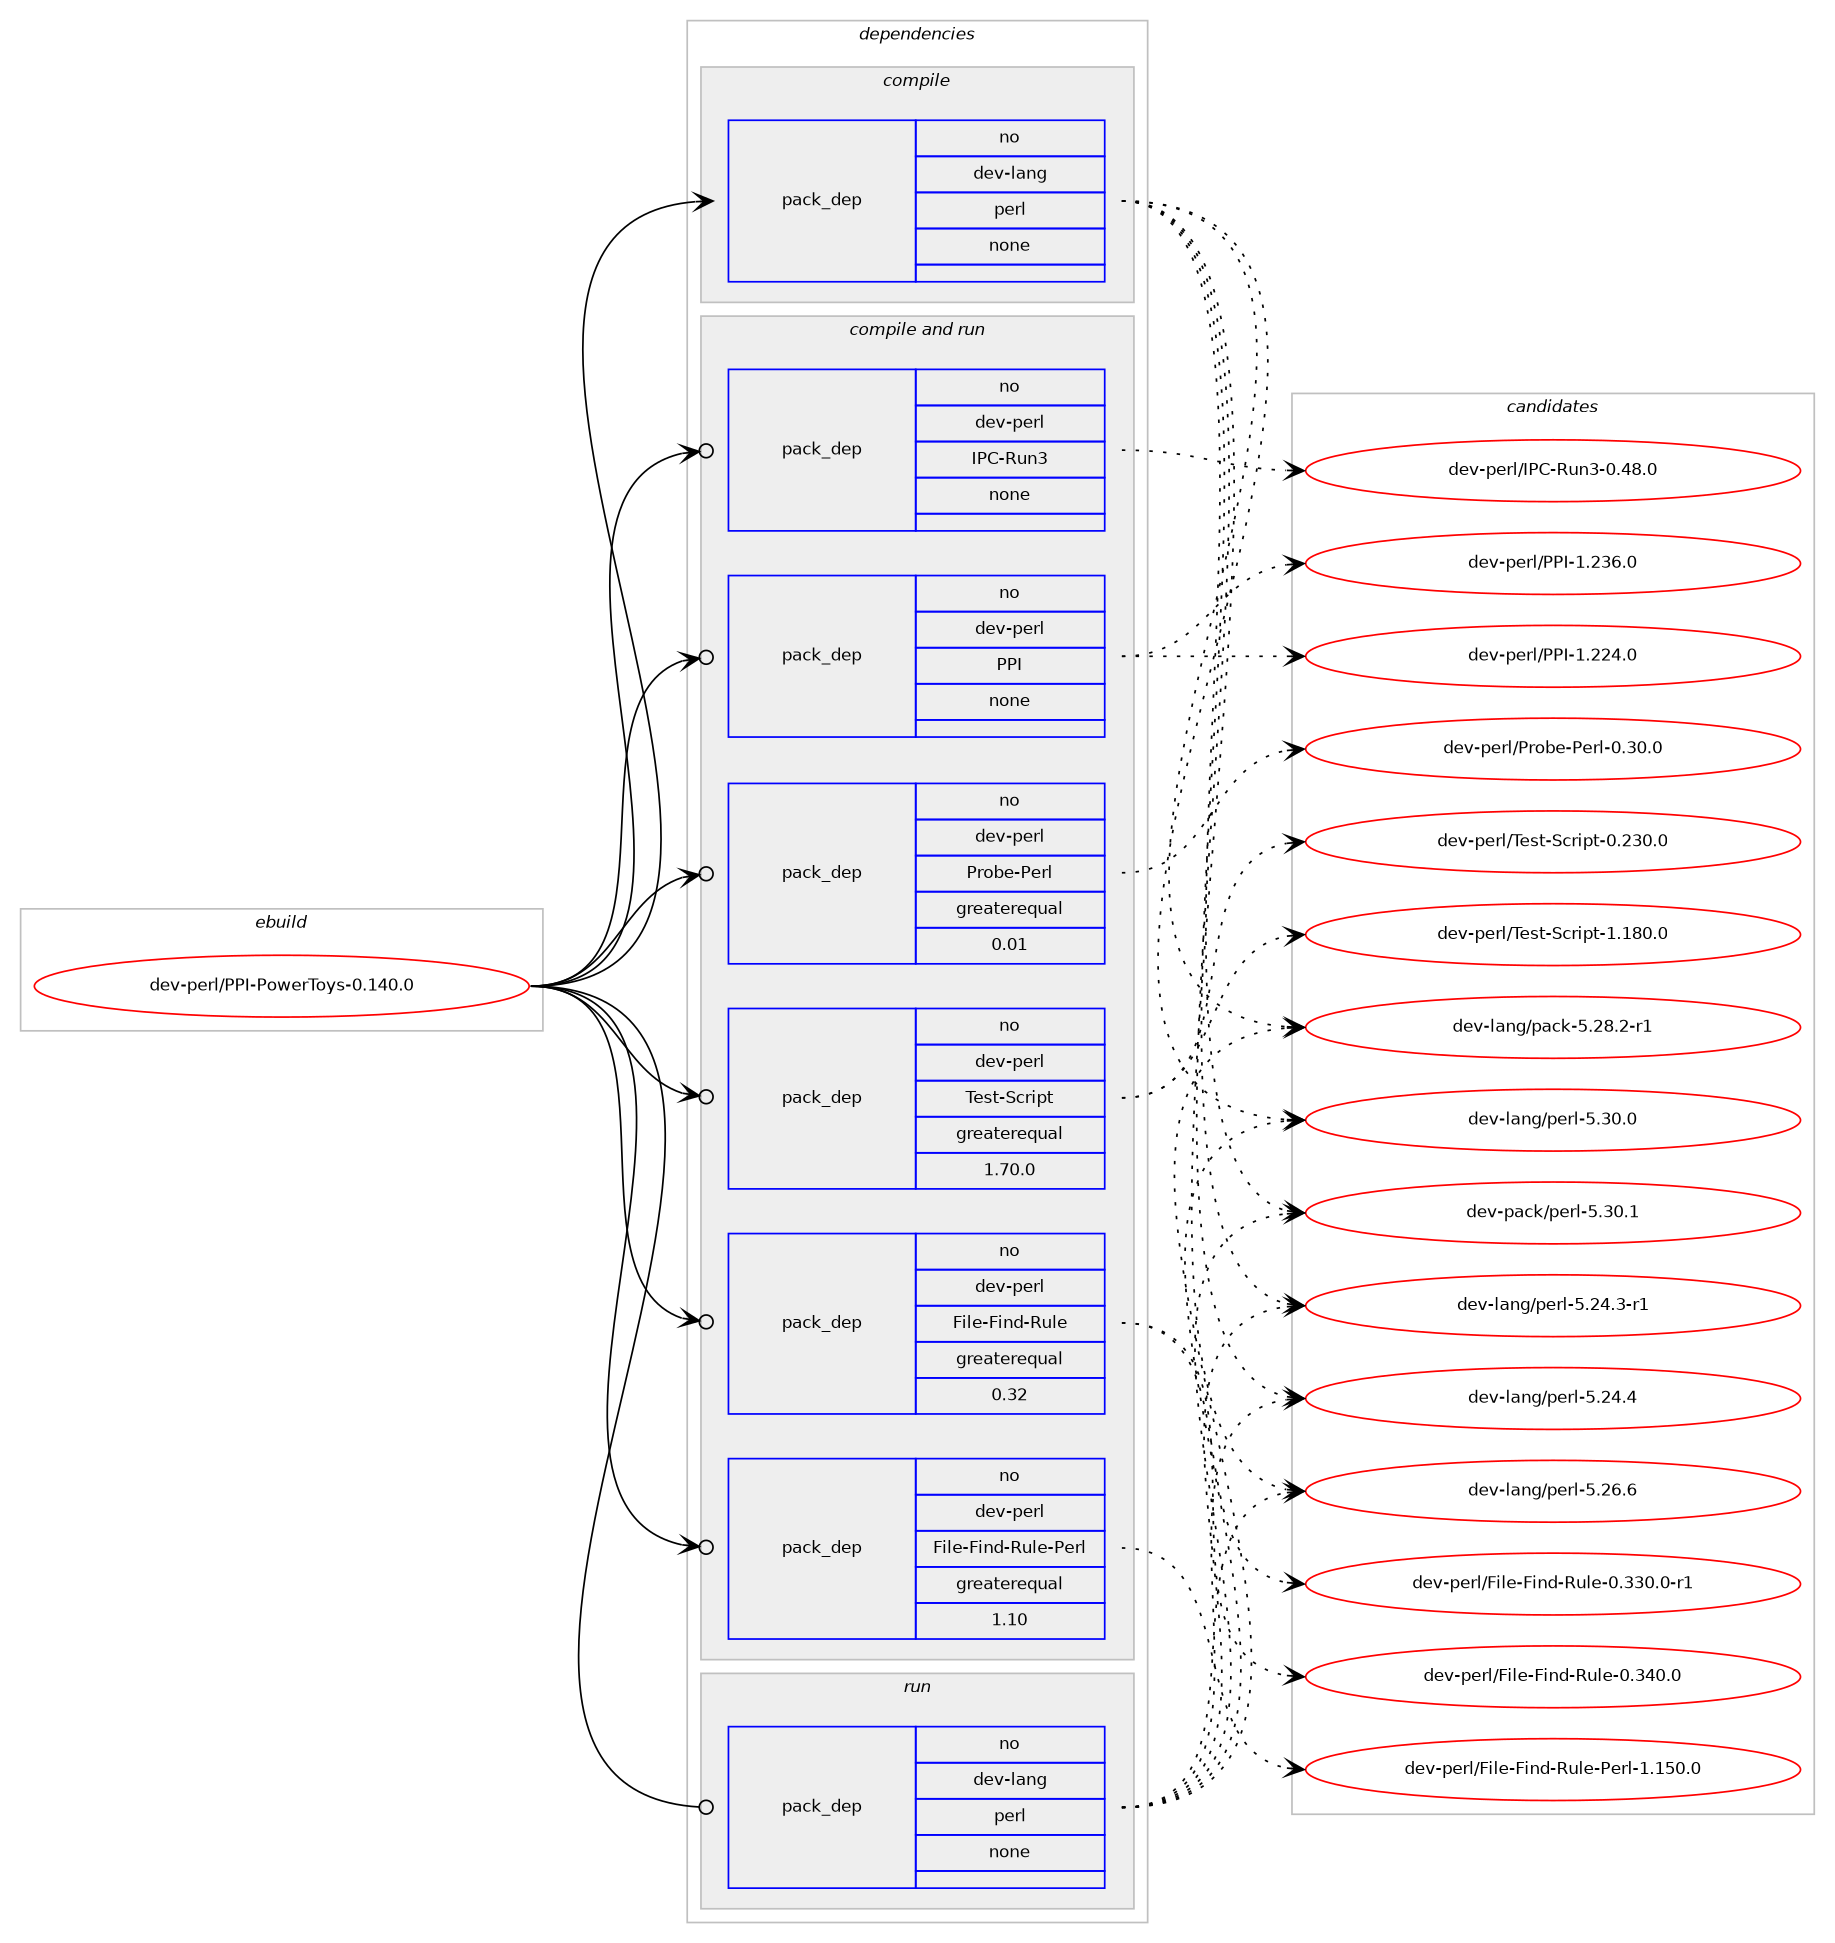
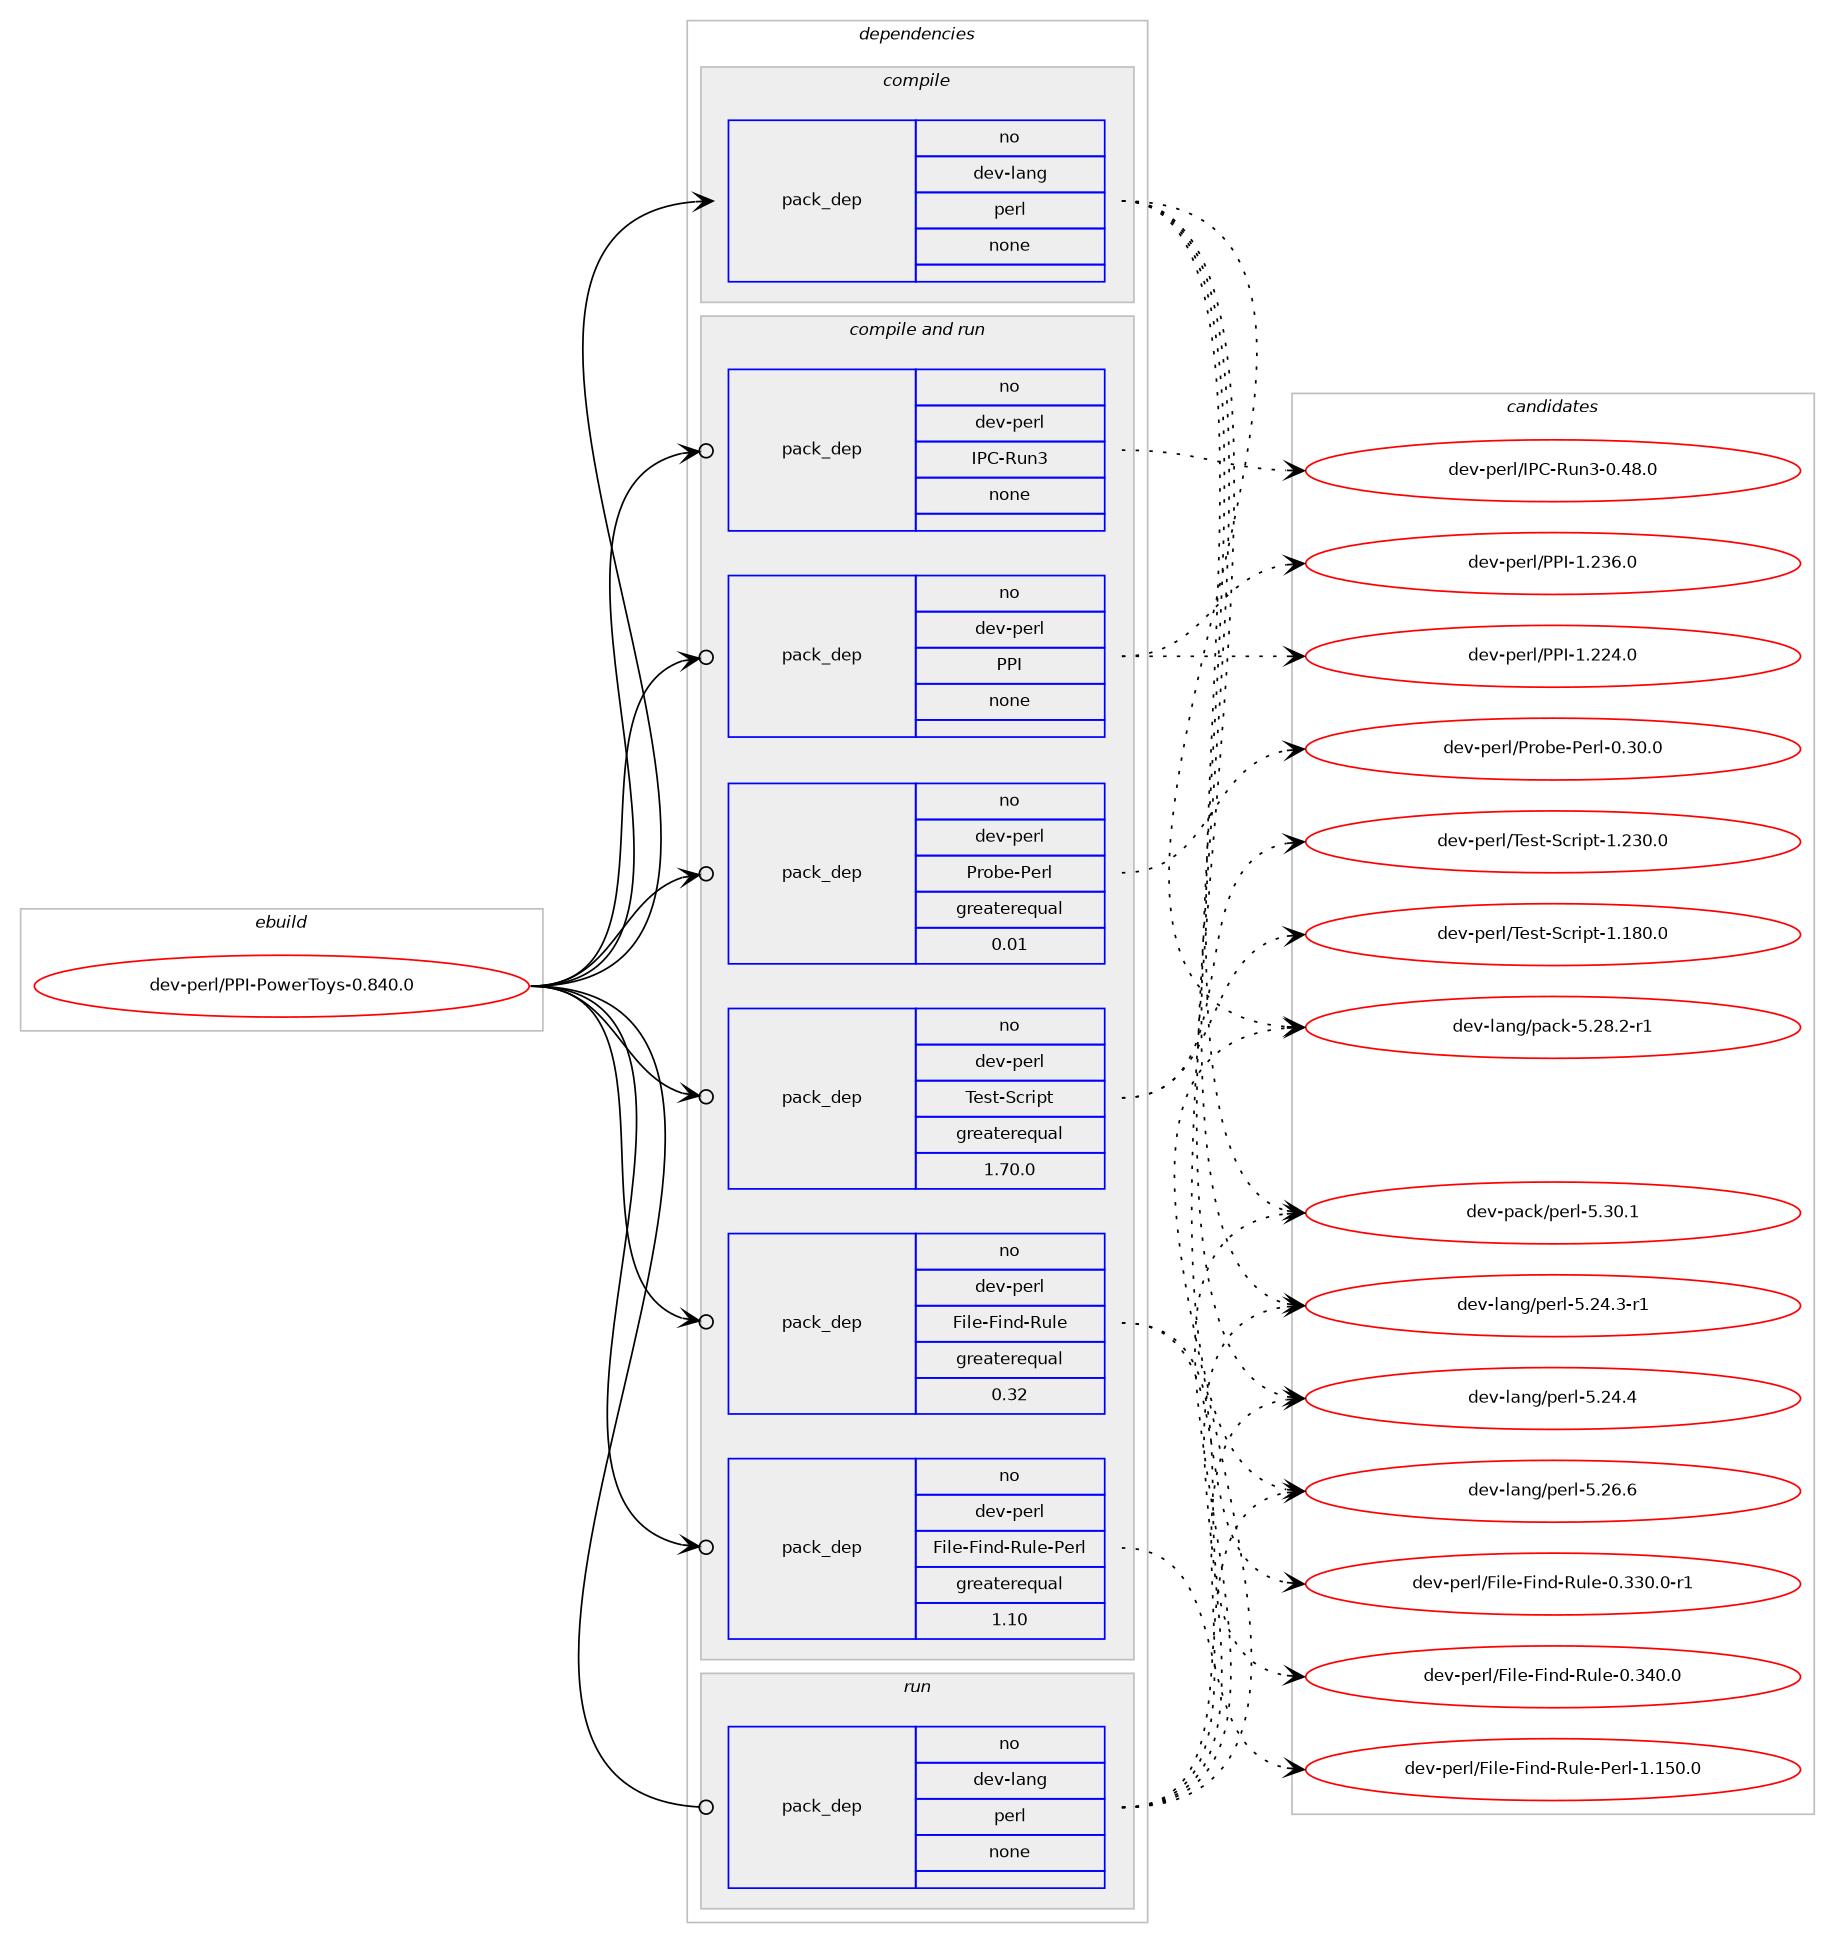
node "dev-perl/Test-Script-0.230.0": label "dev-perl/Test-Script-0.230.0" -> "dev-perl/Test-Script-1.230.0"
node "dev-perl/PPI-PowerToys-0.140.0": label "dev-perl/PPI-PowerToys-0.140.0" -> "dev-perl/PPI-PowerToys-0.840.0"
node "dev-lang/perl-5.30.0": removed
